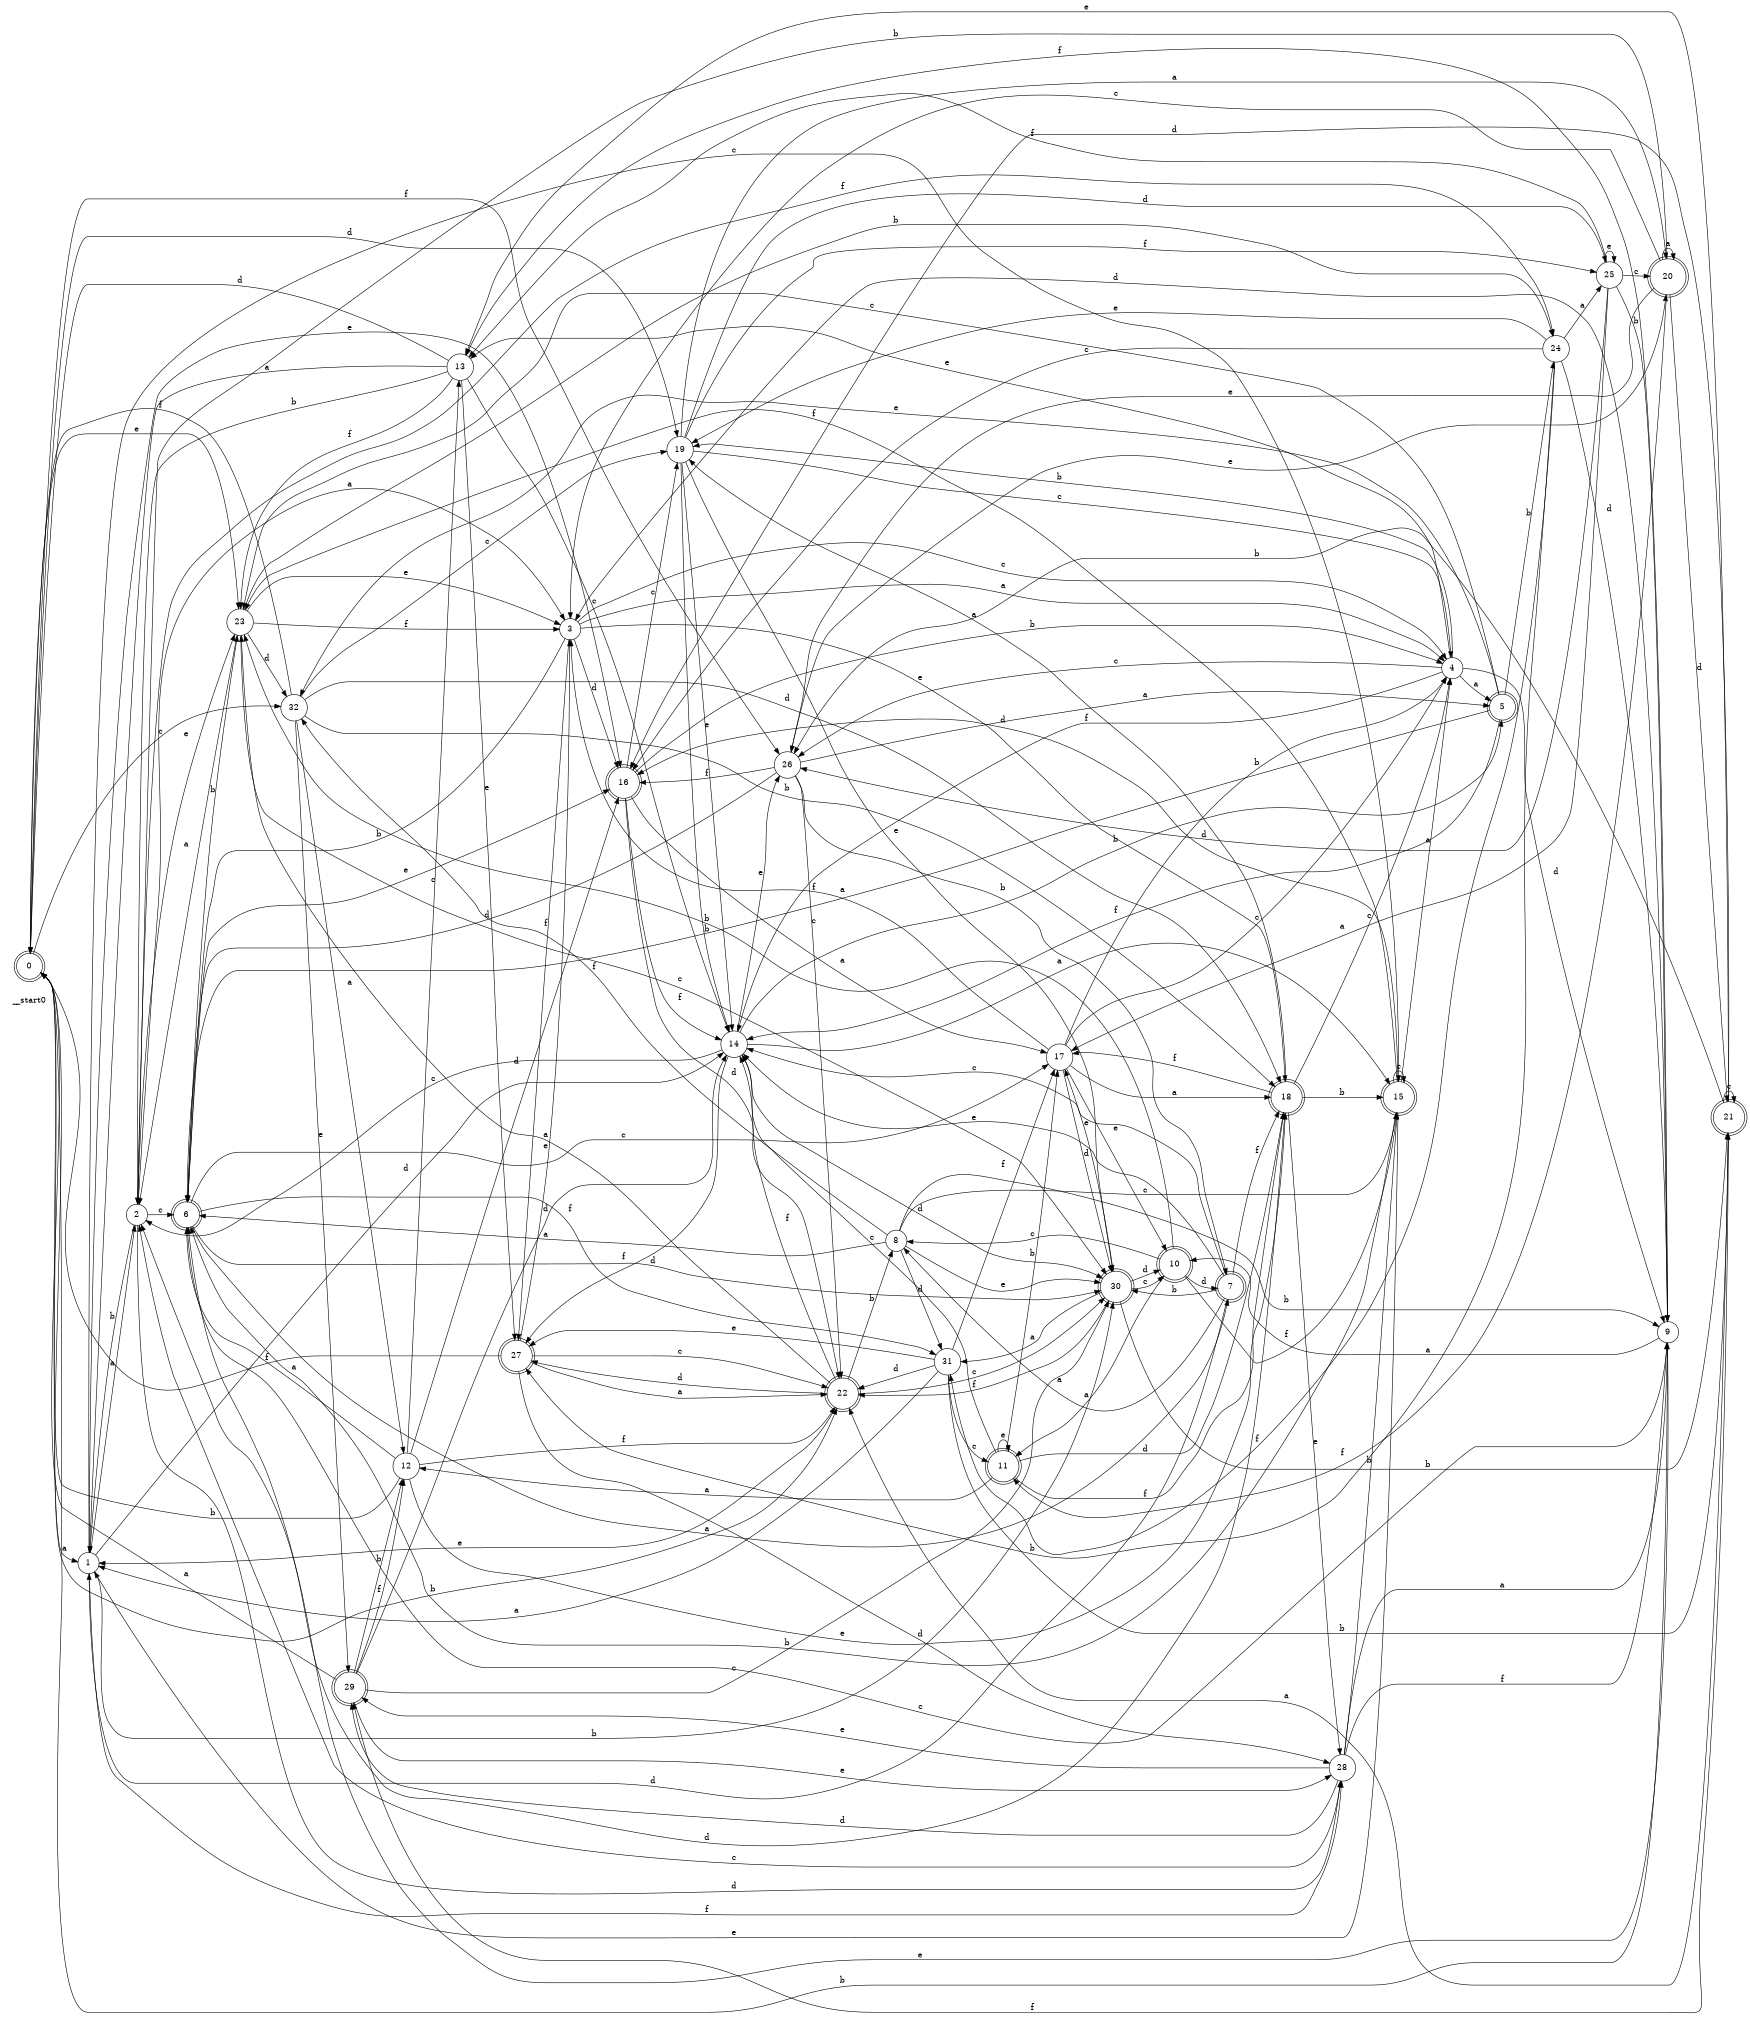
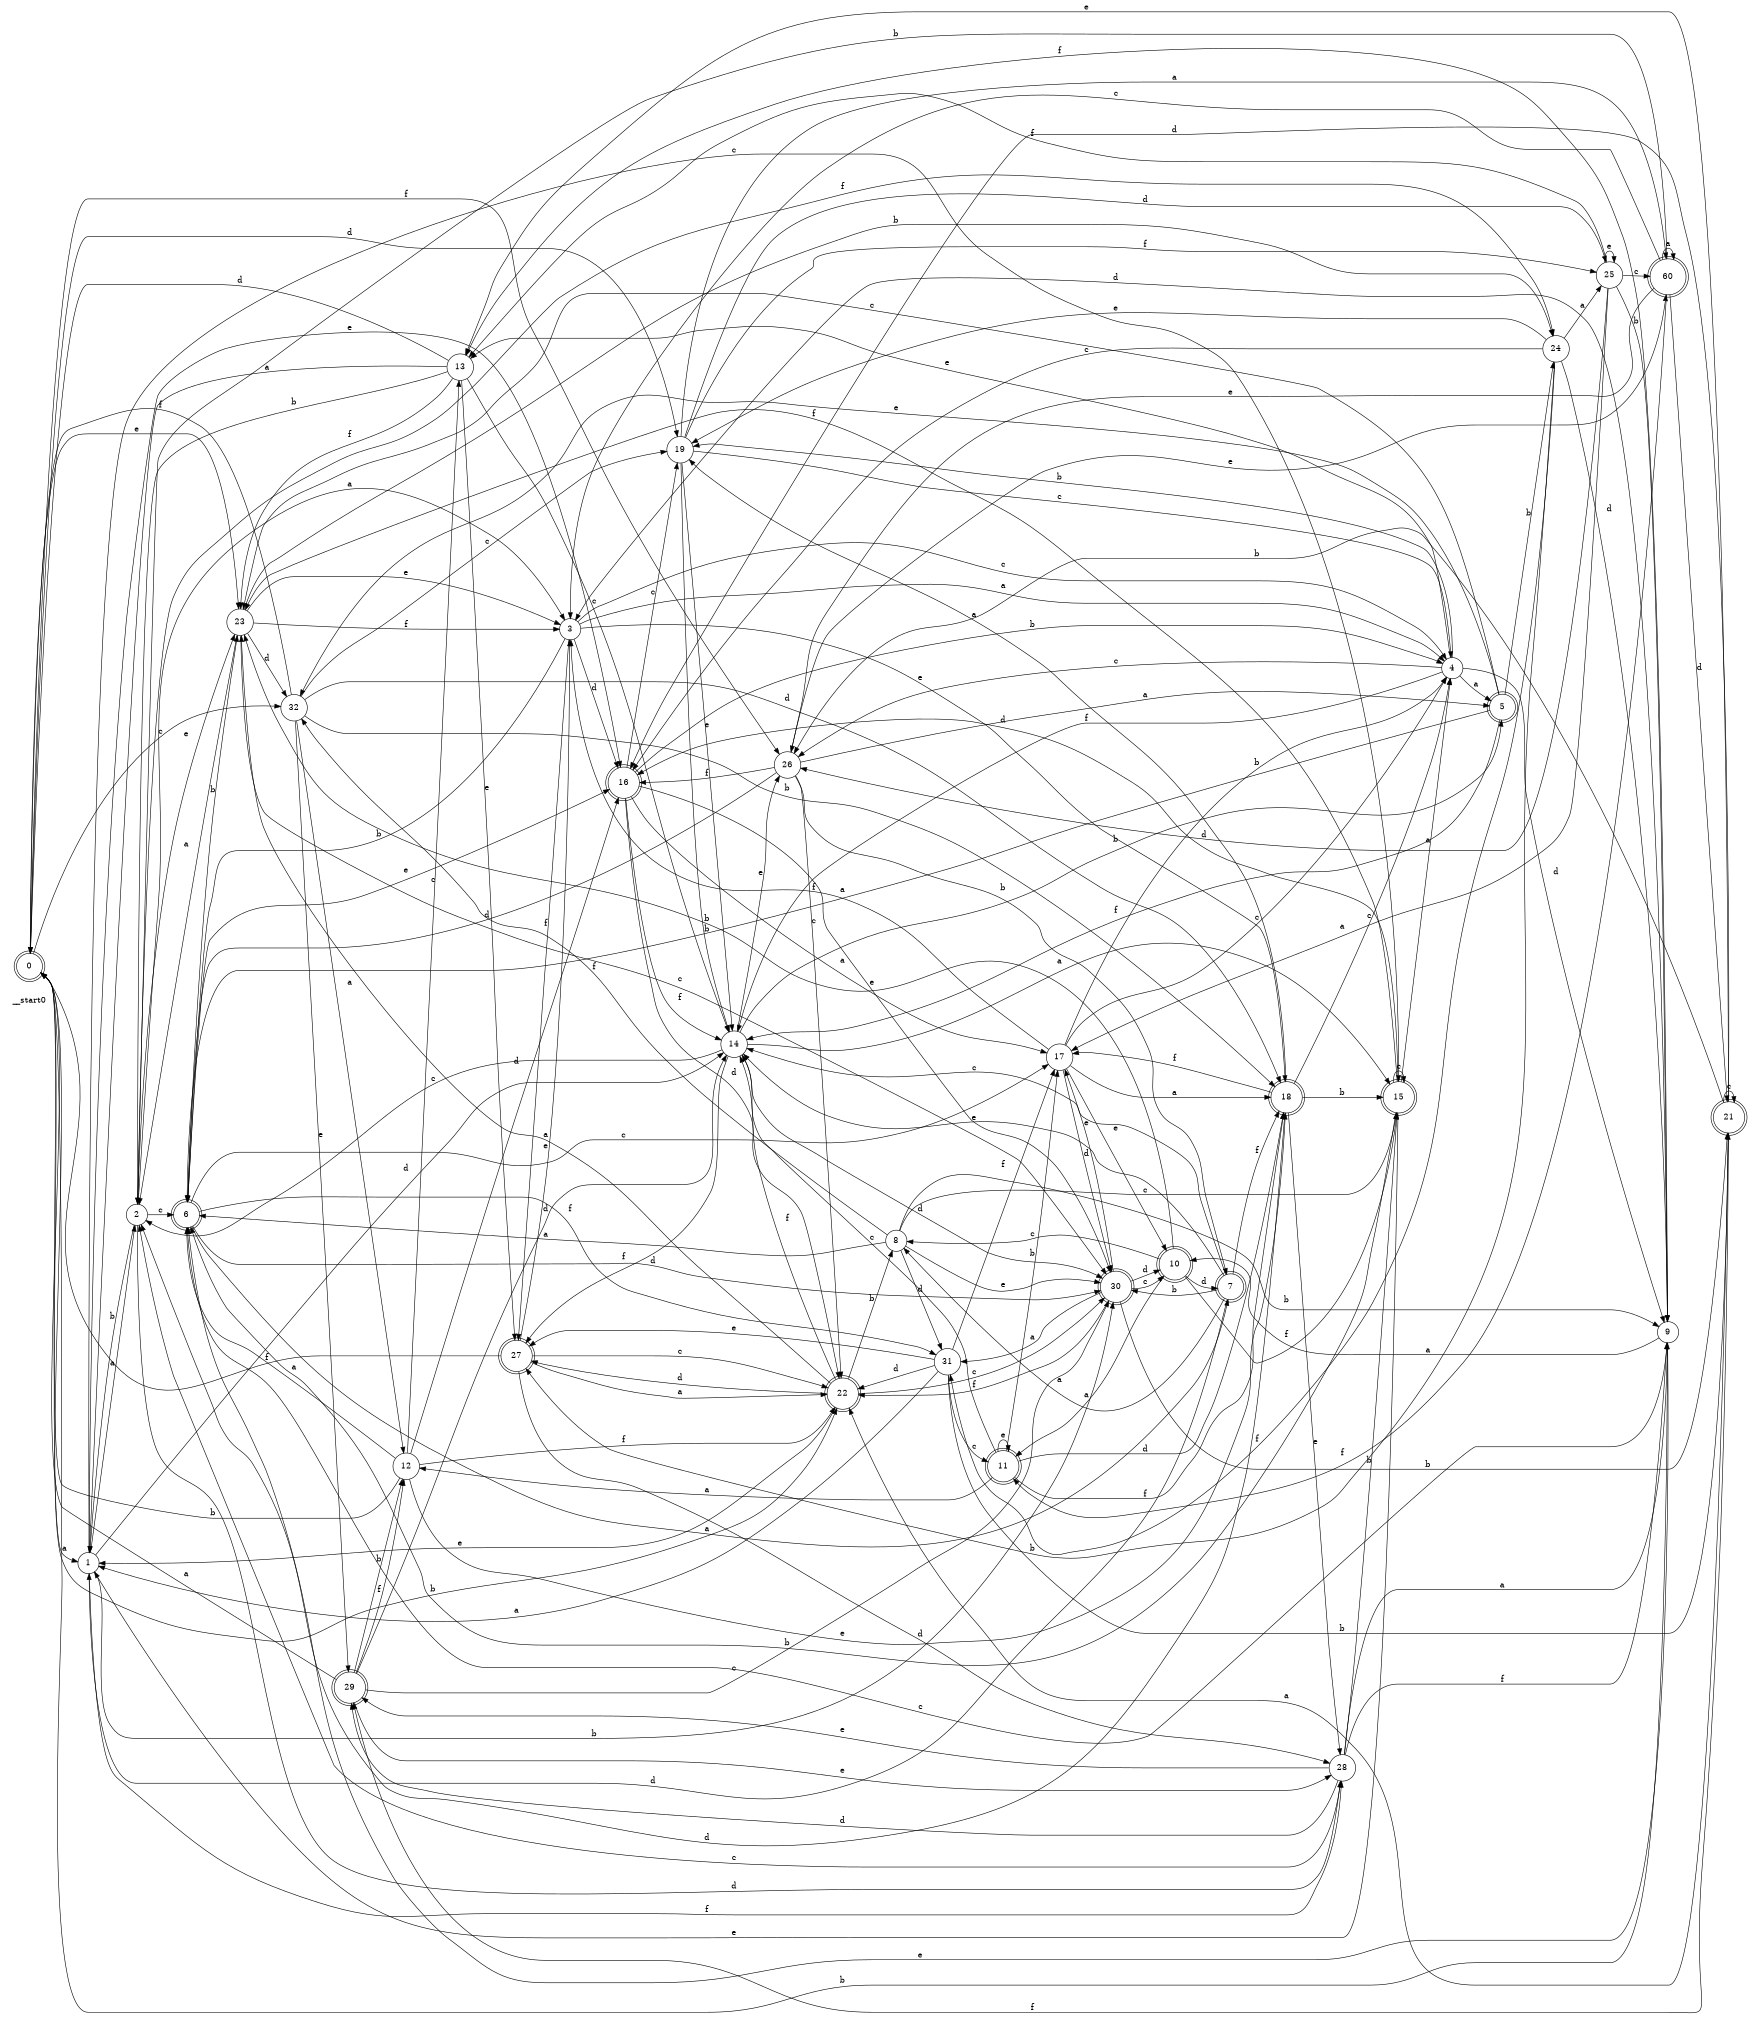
node "20": label "20" -> "60"
edge "19" -> "30": now "16" -> "30"
